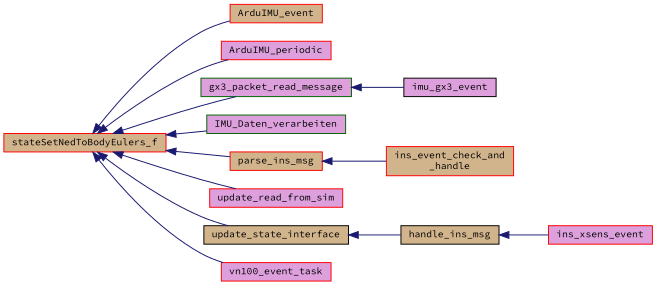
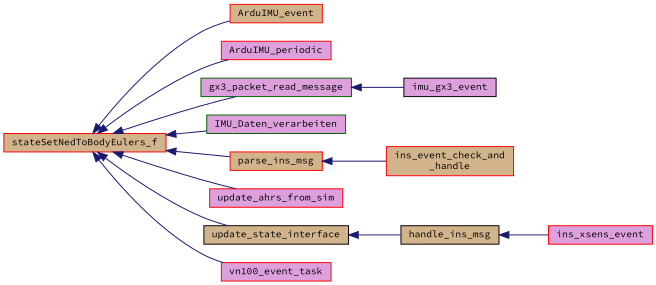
node "update_read_from_sim": label "update_read_from_sim" -> "update_ahrs_from_sim"
